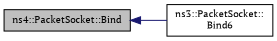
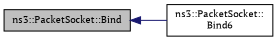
node "ns4::PacketSocket::Bind": label "ns4::PacketSocket::Bind" -> "ns3::PacketSocket::Bind"
